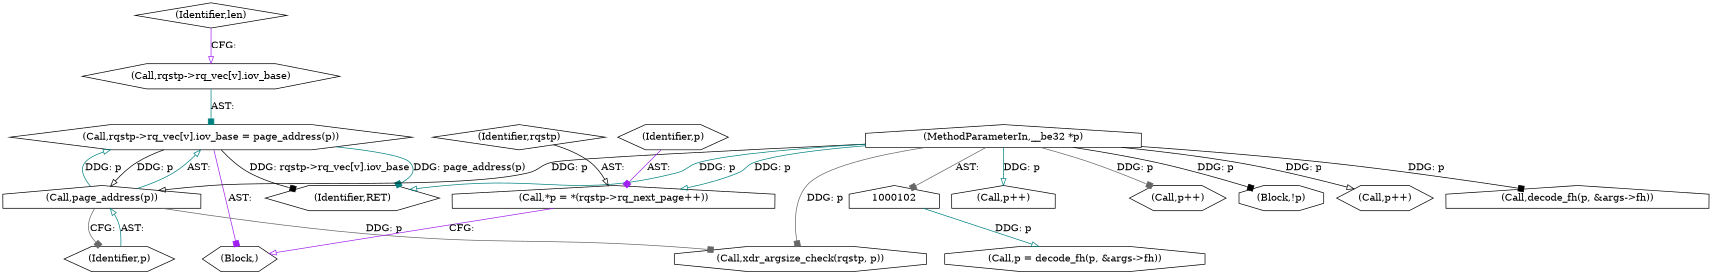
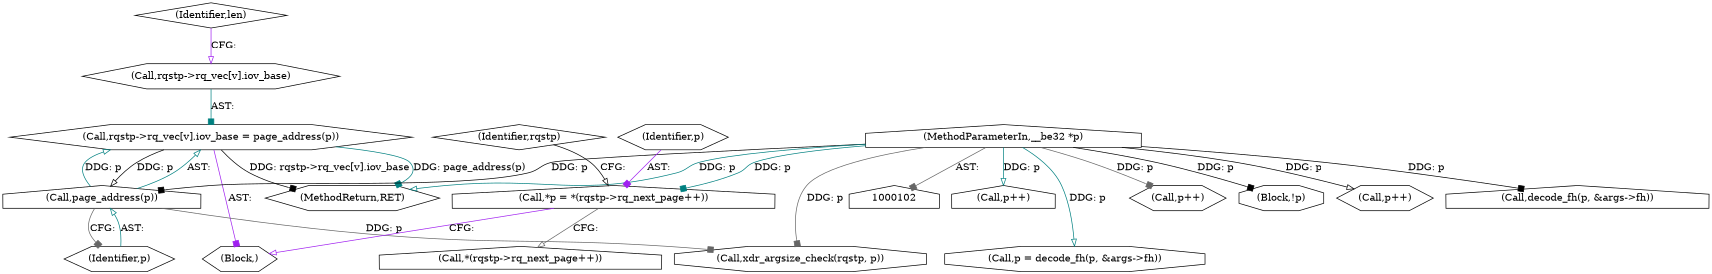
edge "(MethodParameterIn,__be32 *p)" -> "(Call,*p = *(rqstp->rq_next_page++))": arrowhead onormal -> box
edge "(Identifier,rqstp)" -> "(Call,*p = *(rqstp->rq_next_page++))": label "AST: " -> "CFG: "
edge "(MethodParameterIn,__be32 *p)" -> "(Call,page_address(p))": arrowhead onormal -> box
node "(Identifier,RET)": label "(Identifier,RET)" -> "(MethodReturn,RET)"
edge "1000102" -> "(Call,p = decode_fh(p, &args->fh))": now "(MethodParameterIn,__be32 *p)" -> "(Call,p = decode_fh(p, &args->fh))"
node "(Call,*(rqstp->rq_next_page++))": added
